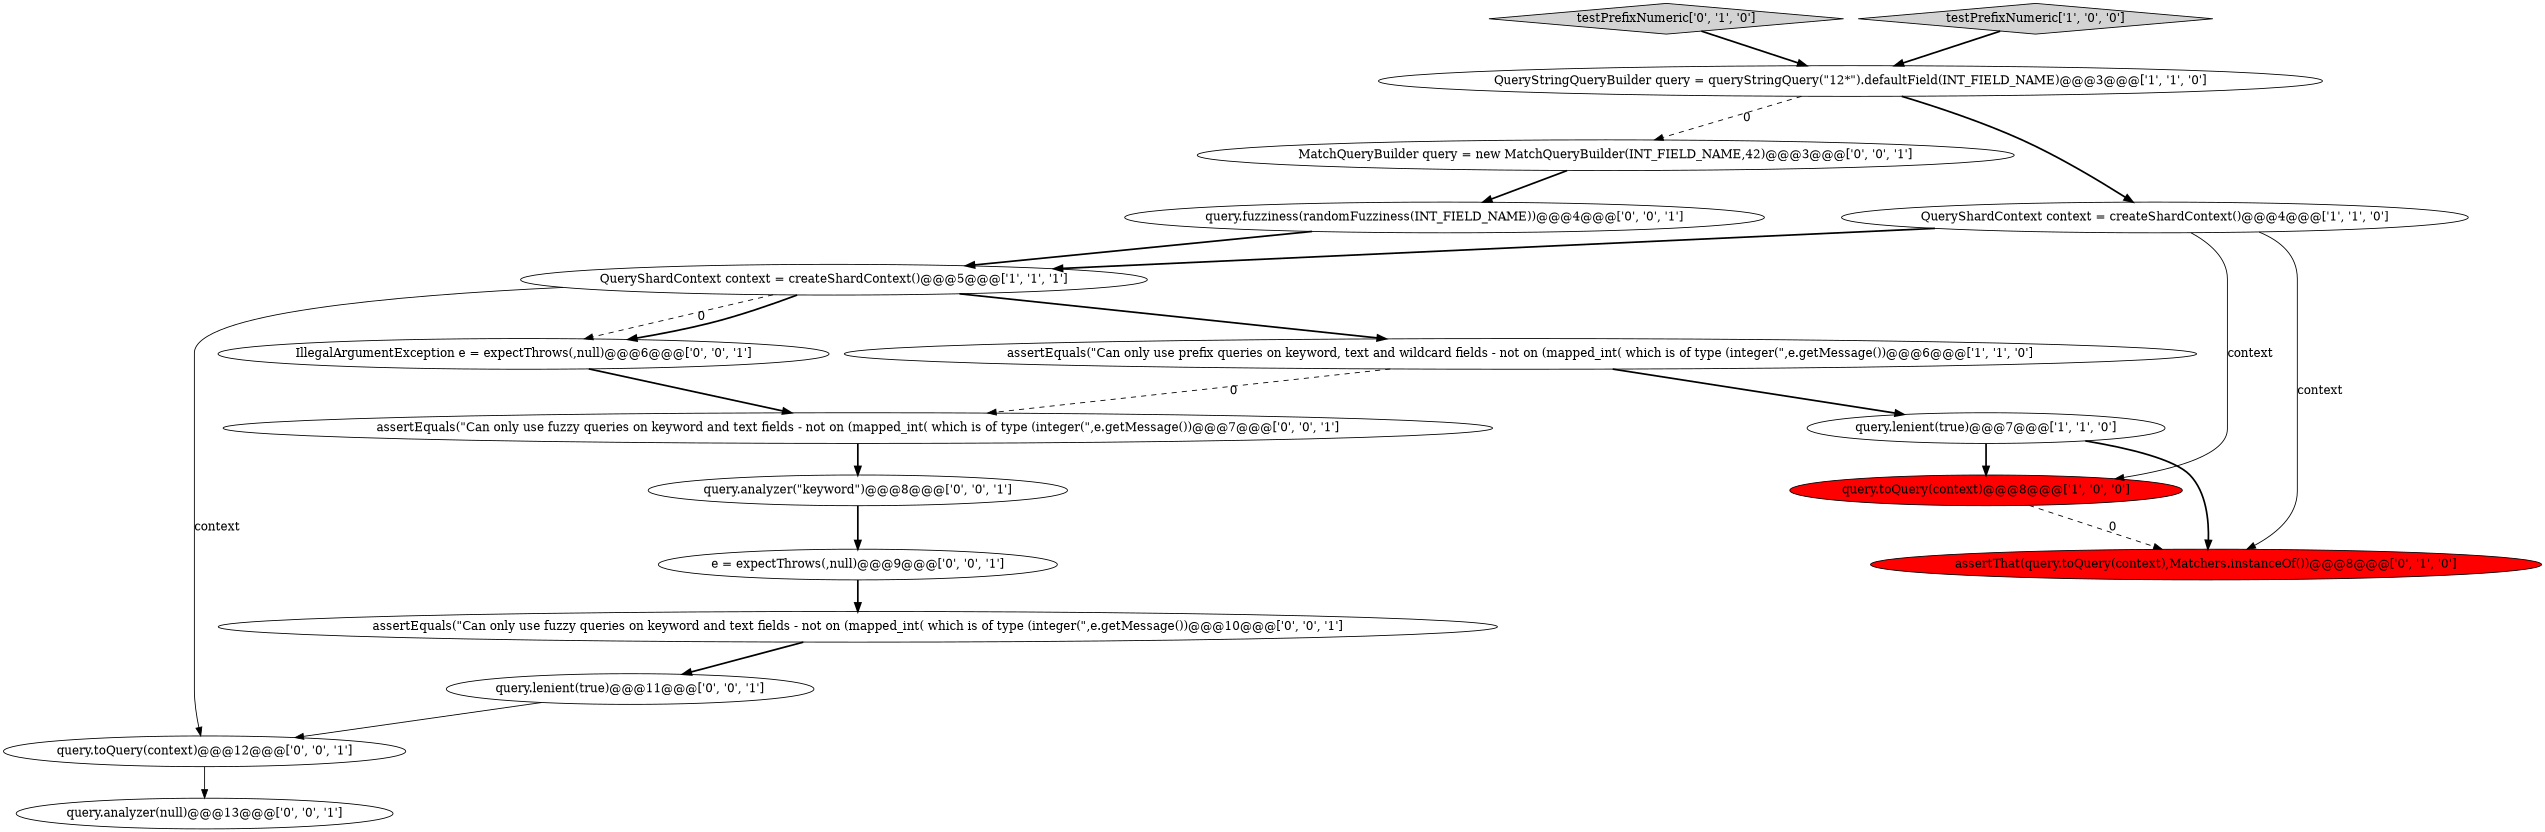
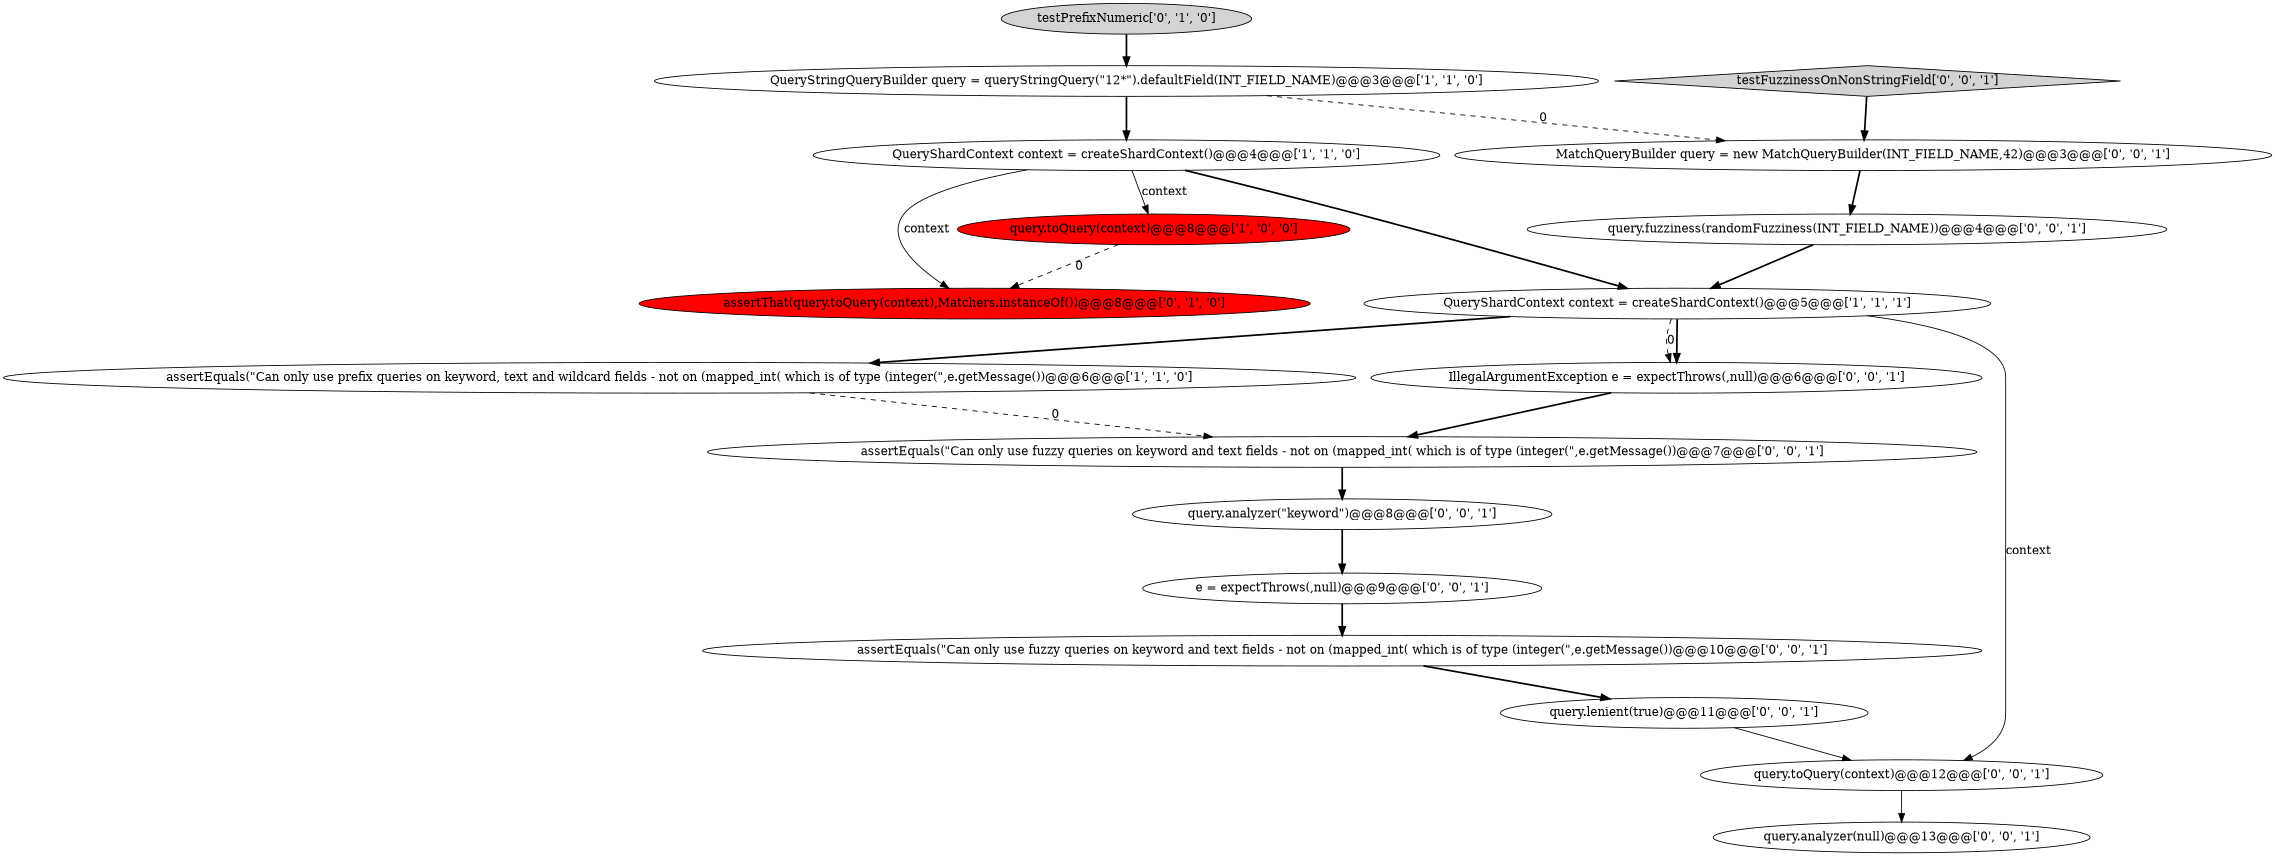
node "testPrefixNumeric['0', '1', '0']": shape diamond -> ellipse
node "testPrefixNumeric['1', '0', '0']": removed
node "testFuzzinessOnNonStringField['0', '0', '1']": added
node "query.lenient(true)@@@7@@@['1', '1', '0']": removed
